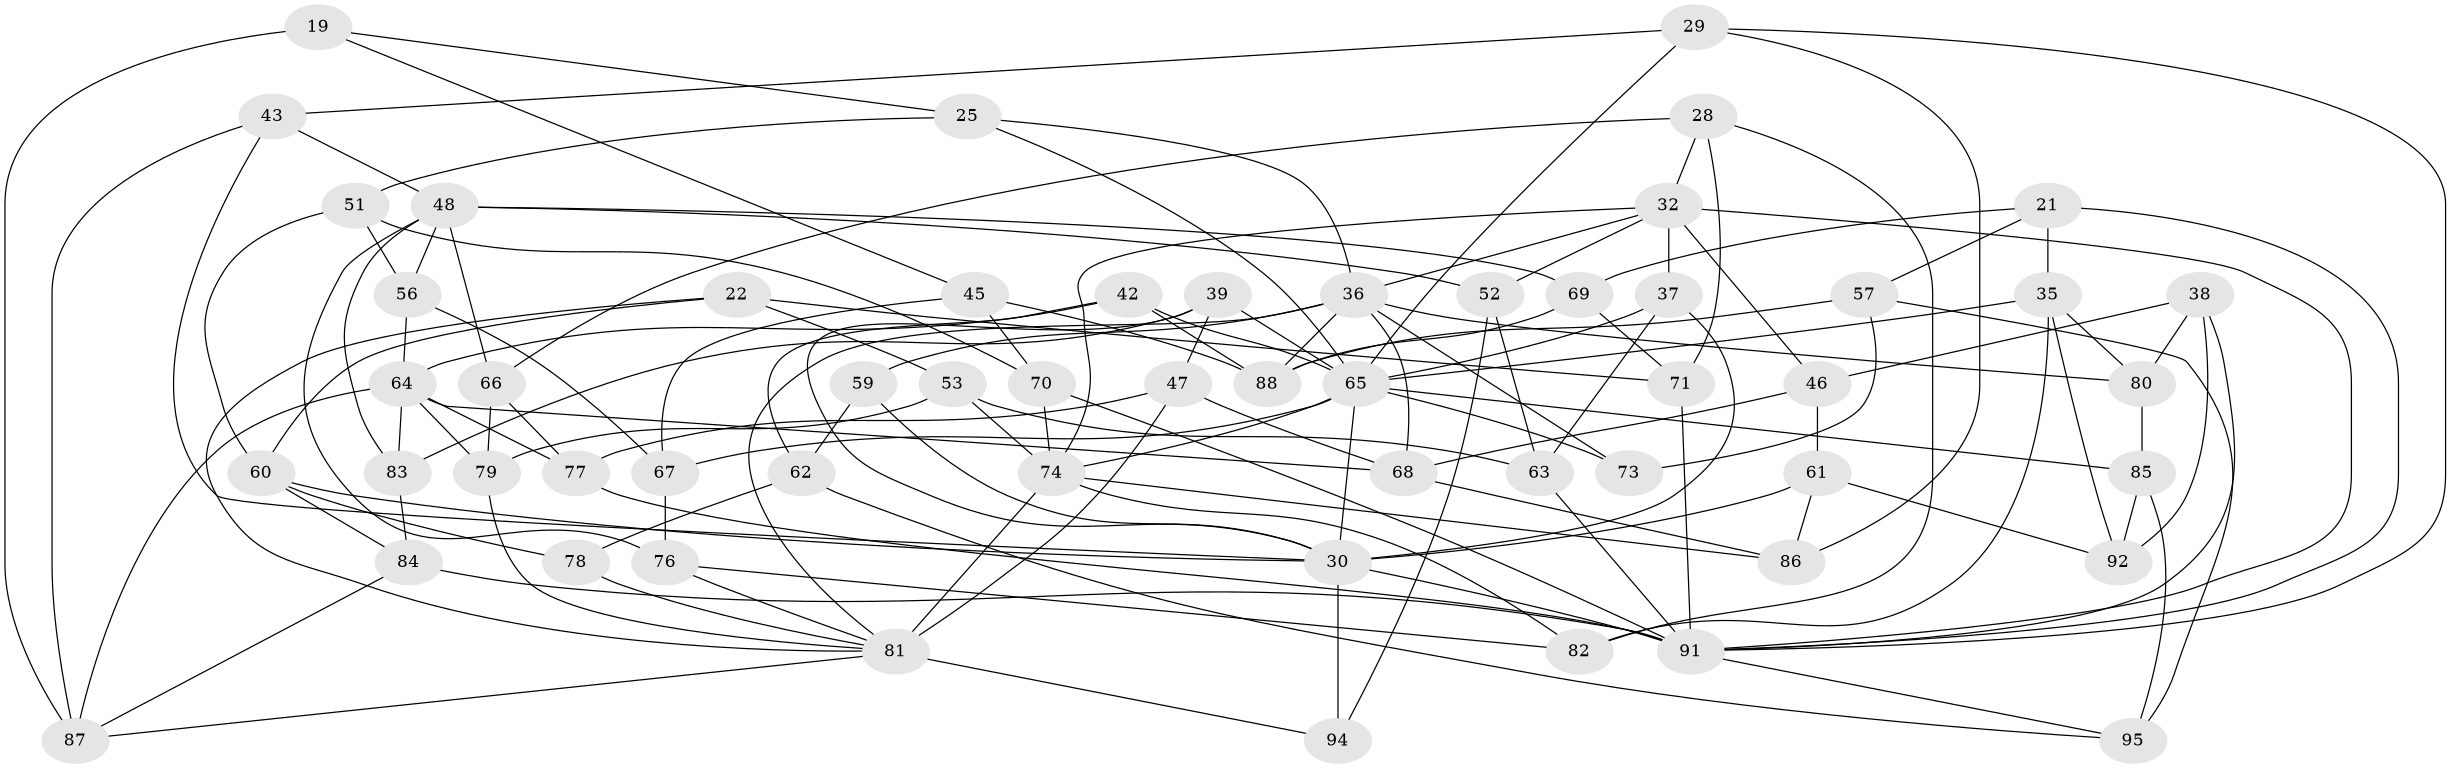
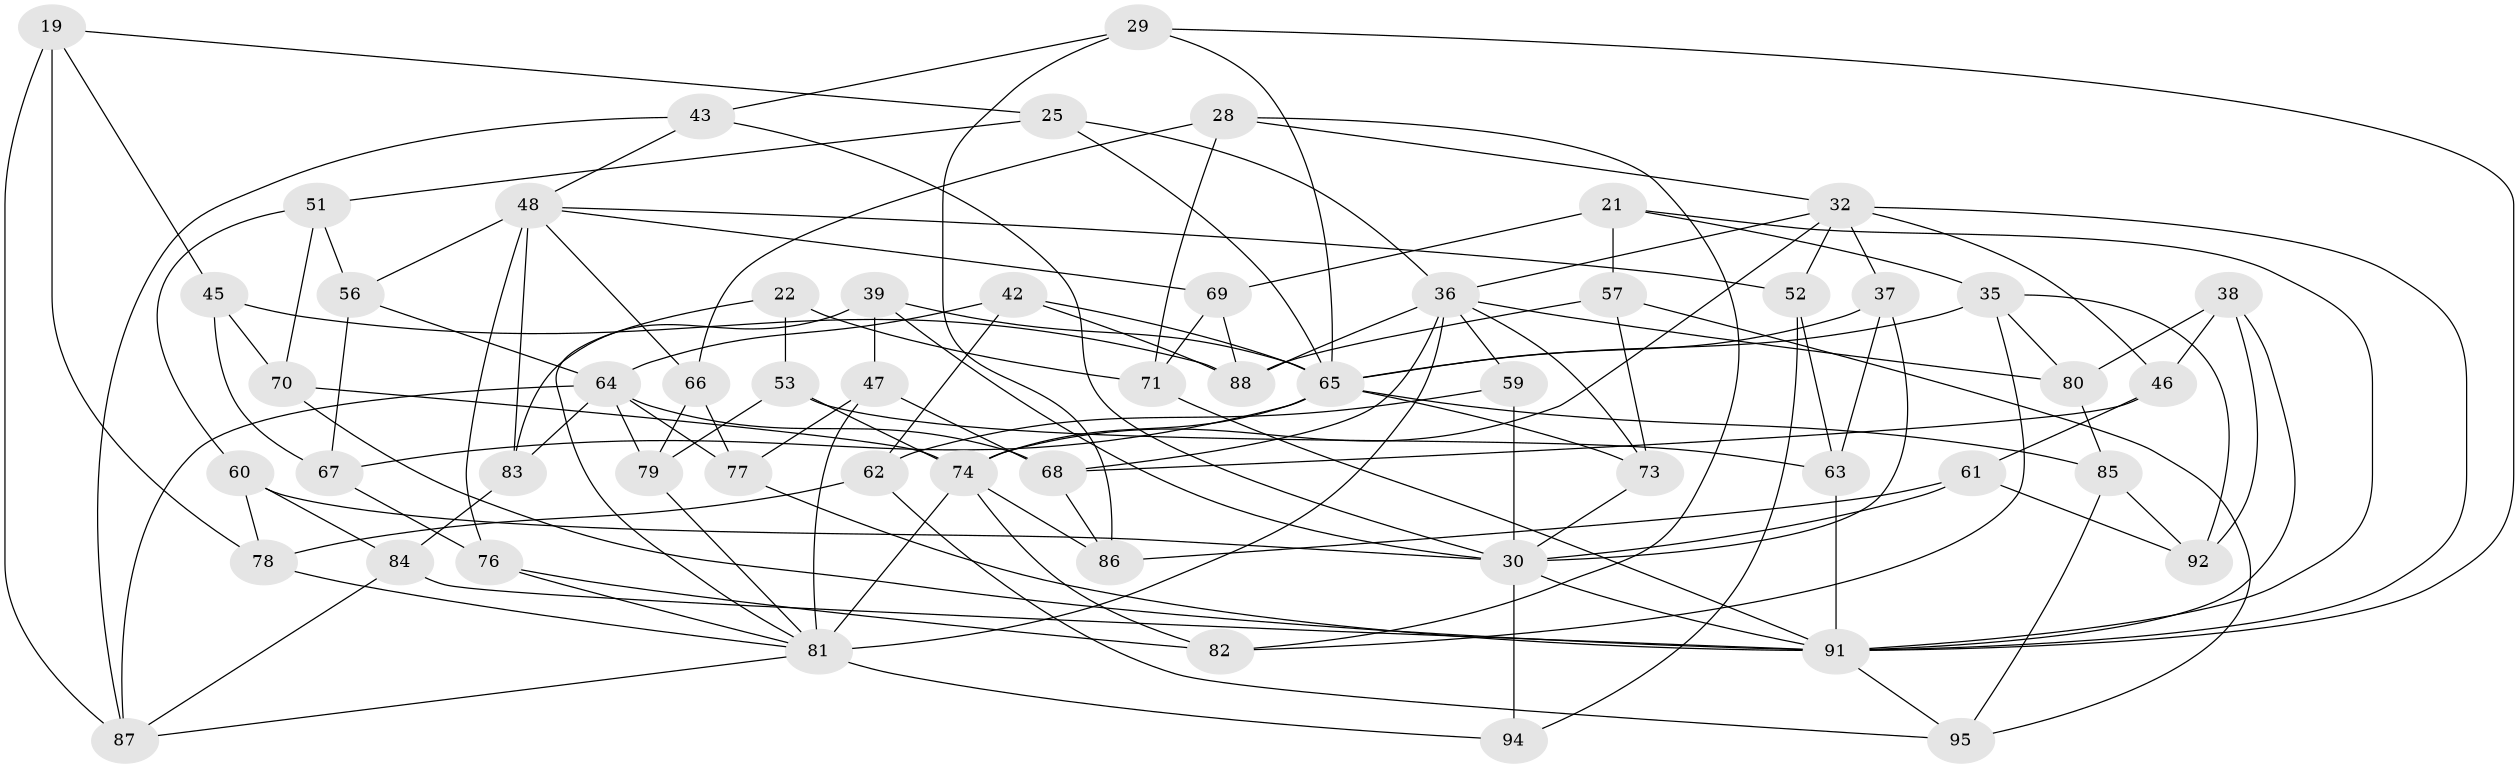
edge "22" -- "60": removed
edge "19" -- "78": added
edge "65" -- "30": now "73" -- "30"
